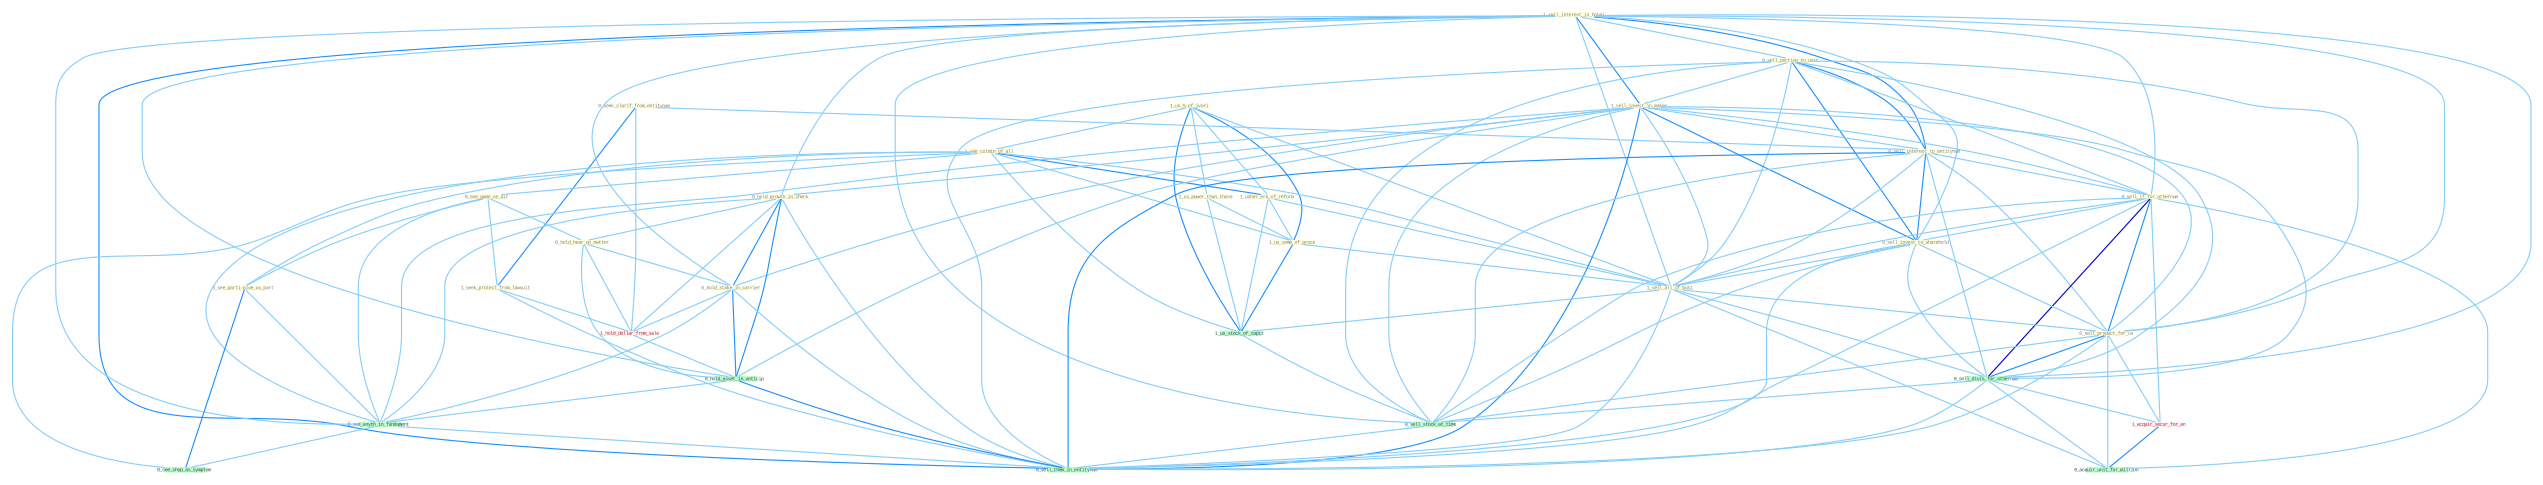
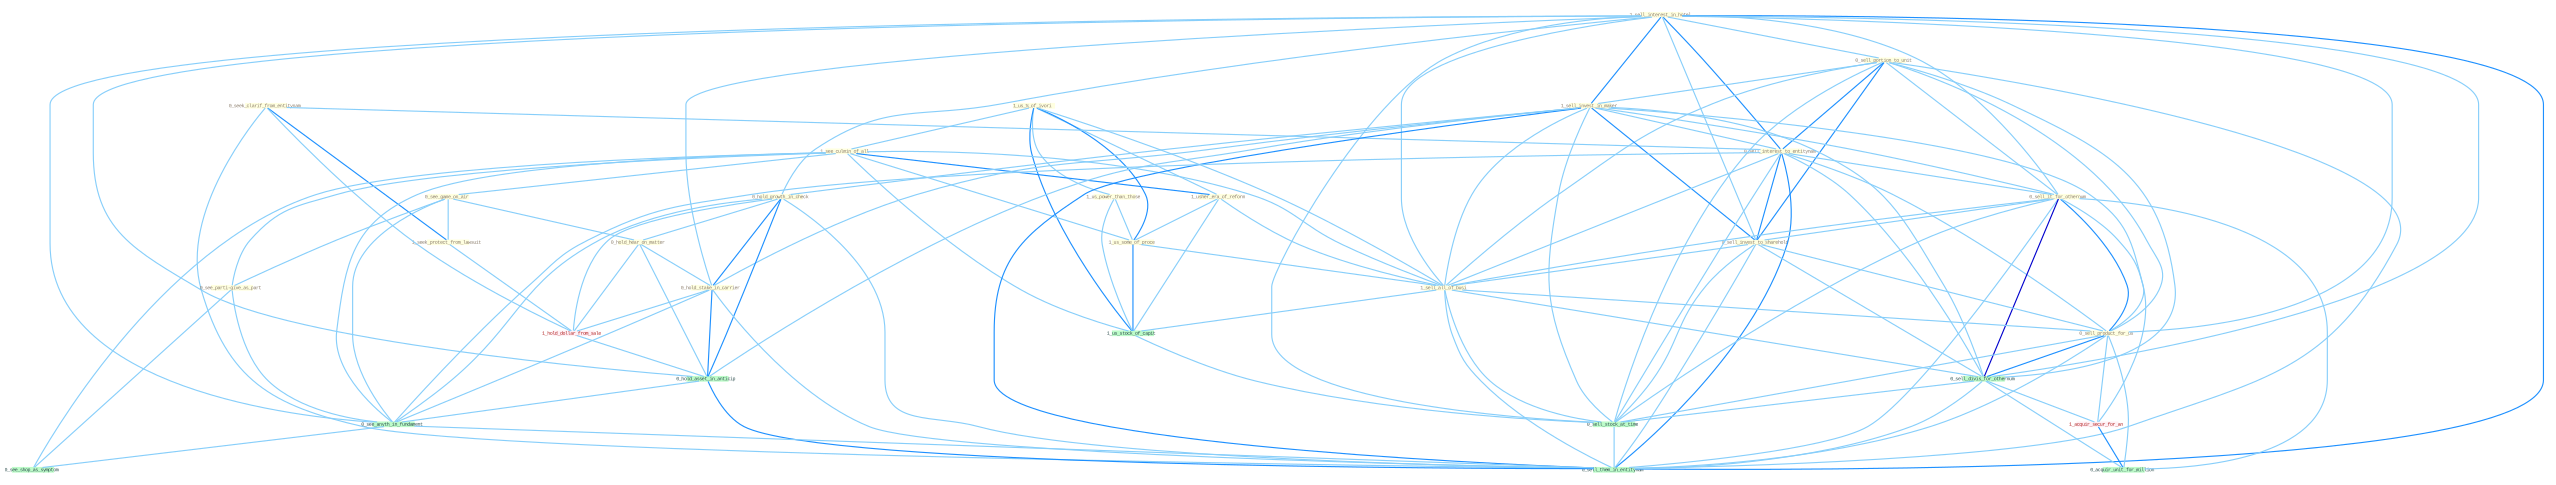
edge "1_sell_invest_in_maker" -- "0_see_anyth_in_fundament": now "0_sell_interest_to_entitynam" -- "0_see_anyth_in_fundament"
edge "0_see_parti-give_as_part" -- "0_see_shop_as_symptom": color #1e90ff -> #87cefa
edge "1_sell_all_of_busi" -- "0_acquir_unit_for_million": now "1_sell_all_of_busi" -- "0_sell_stock_at_time"
edge "1_seek_protect_from_lawsuit" -- "0_sell_them_in_entitynam": now "0_seek_clarif_from_entitynam" -- "0_sell_them_in_entitynam"
